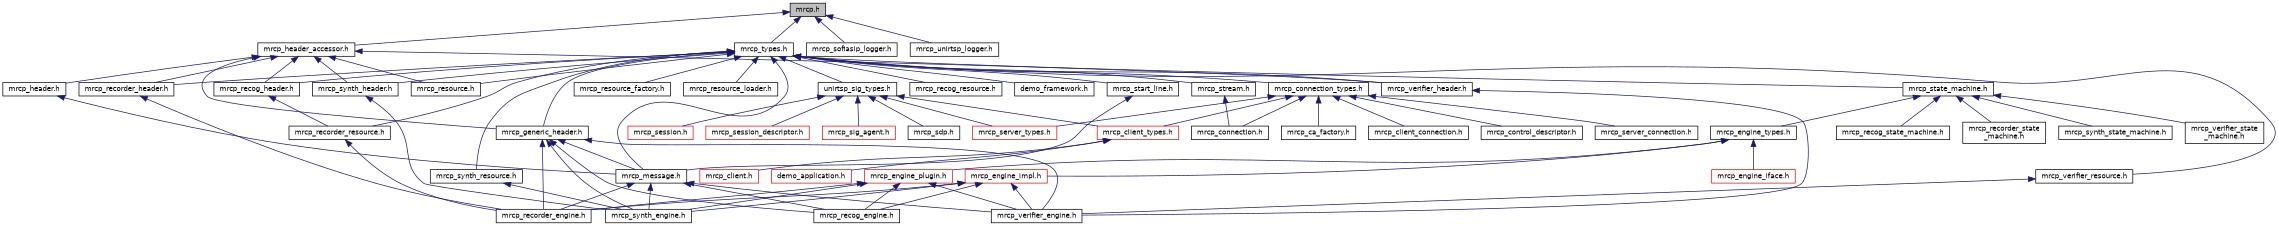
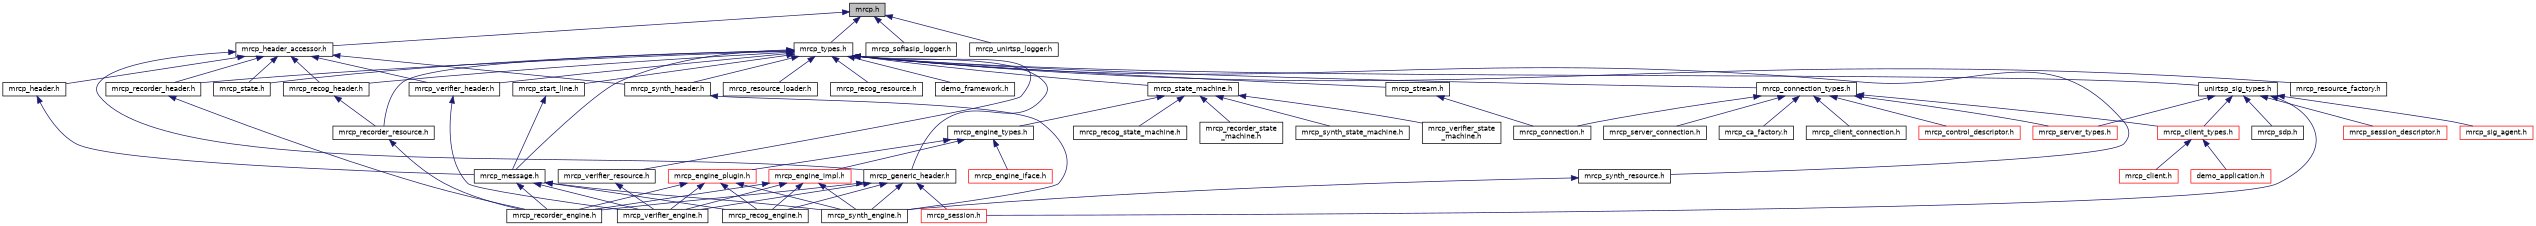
node "mrcp_resource.h": label "mrcp_resource.h" -> "mrcp_state.h"
node "mrcp_control_descriptor.h": color black -> red
edge "mrcp_message.h" -> "mrcp_generic_header.h": now "mrcp_session.h" -> "mrcp_generic_header.h"
